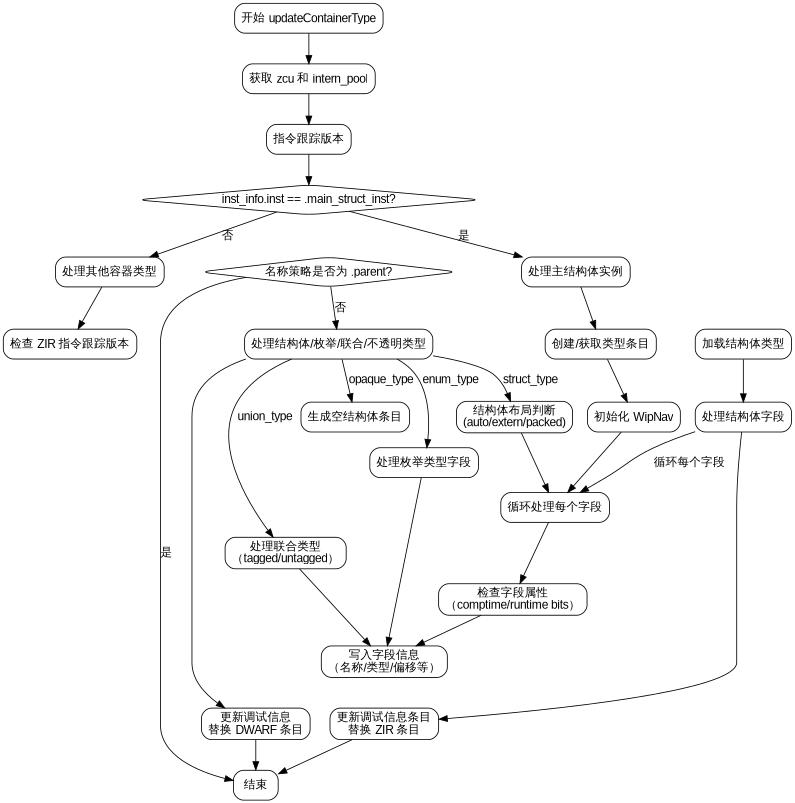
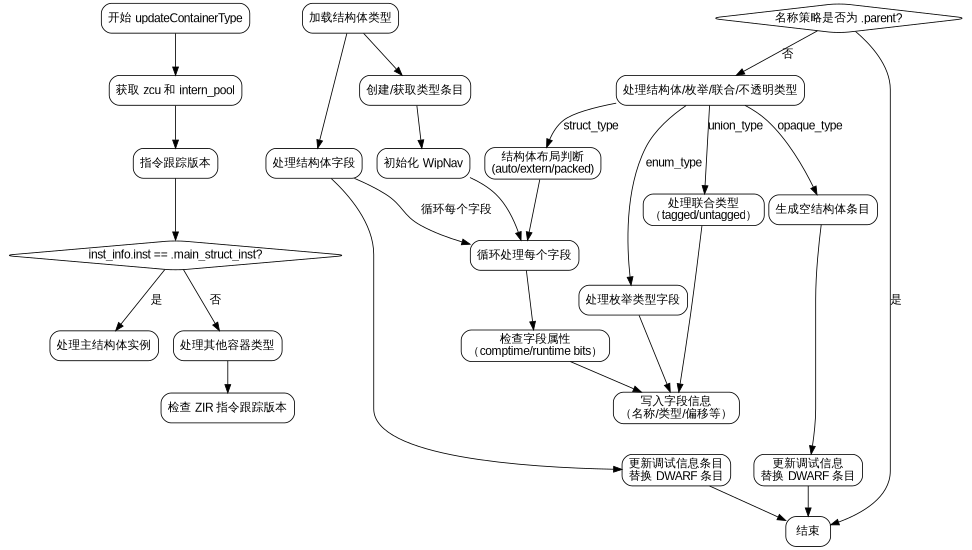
edge "处理主结构体实例" -> "创建/获取类型条目": now "加载结构体类型" -> "创建/获取类型条目"
edge "处理结构体/枚举/联合/不透明类型" -> "更新调试信息 替换 DWARF 条目": now "生成空结构体条目" -> "更新调试信息 替换 DWARF 条目"
node "更新调试信息条目 替换 ZIR 条目": label "更新调试信息条目 替换 ZIR 条目" -> "更新调试信息条目 替换 DWARF 条目"
